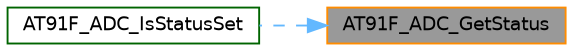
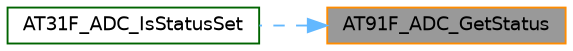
node "AT91F_ADC_IsStatusSet": label "AT91F_ADC_IsStatusSet" -> "AT31F_ADC_IsStatusSet"
